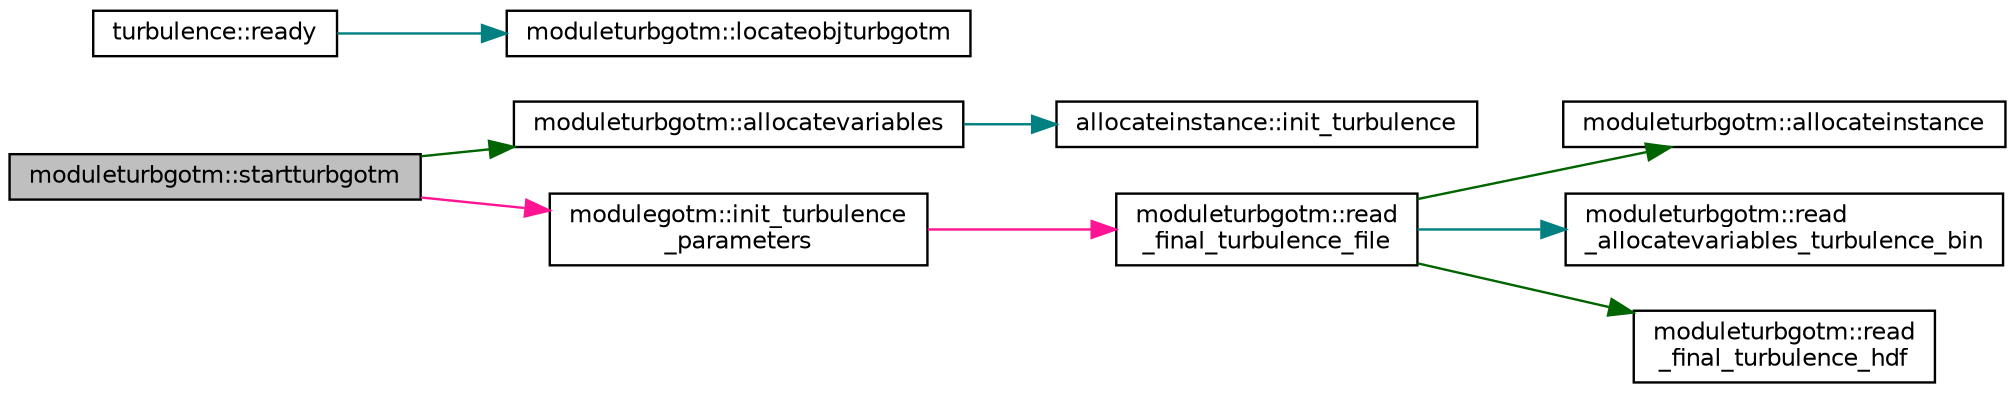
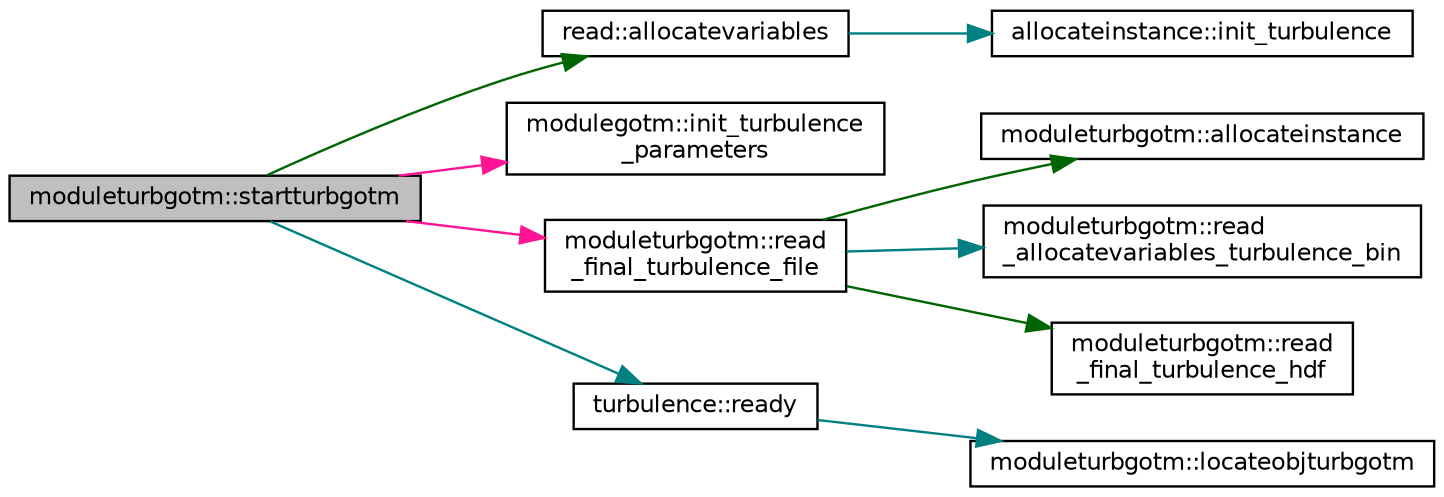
node "moduleturbgotm::allocatevariables": label "moduleturbgotm::allocatevariables" -> "read::allocatevariables"
edge "modulegotm::init_turbulence _parameters" -> "moduleturbgotm::read _final_turbulence_file": now "moduleturbgotm::startturbgotm" -> "moduleturbgotm::read _final_turbulence_file"
edge "moduleturbgotm::startturbgotm" -> "turbulence::ready": added
